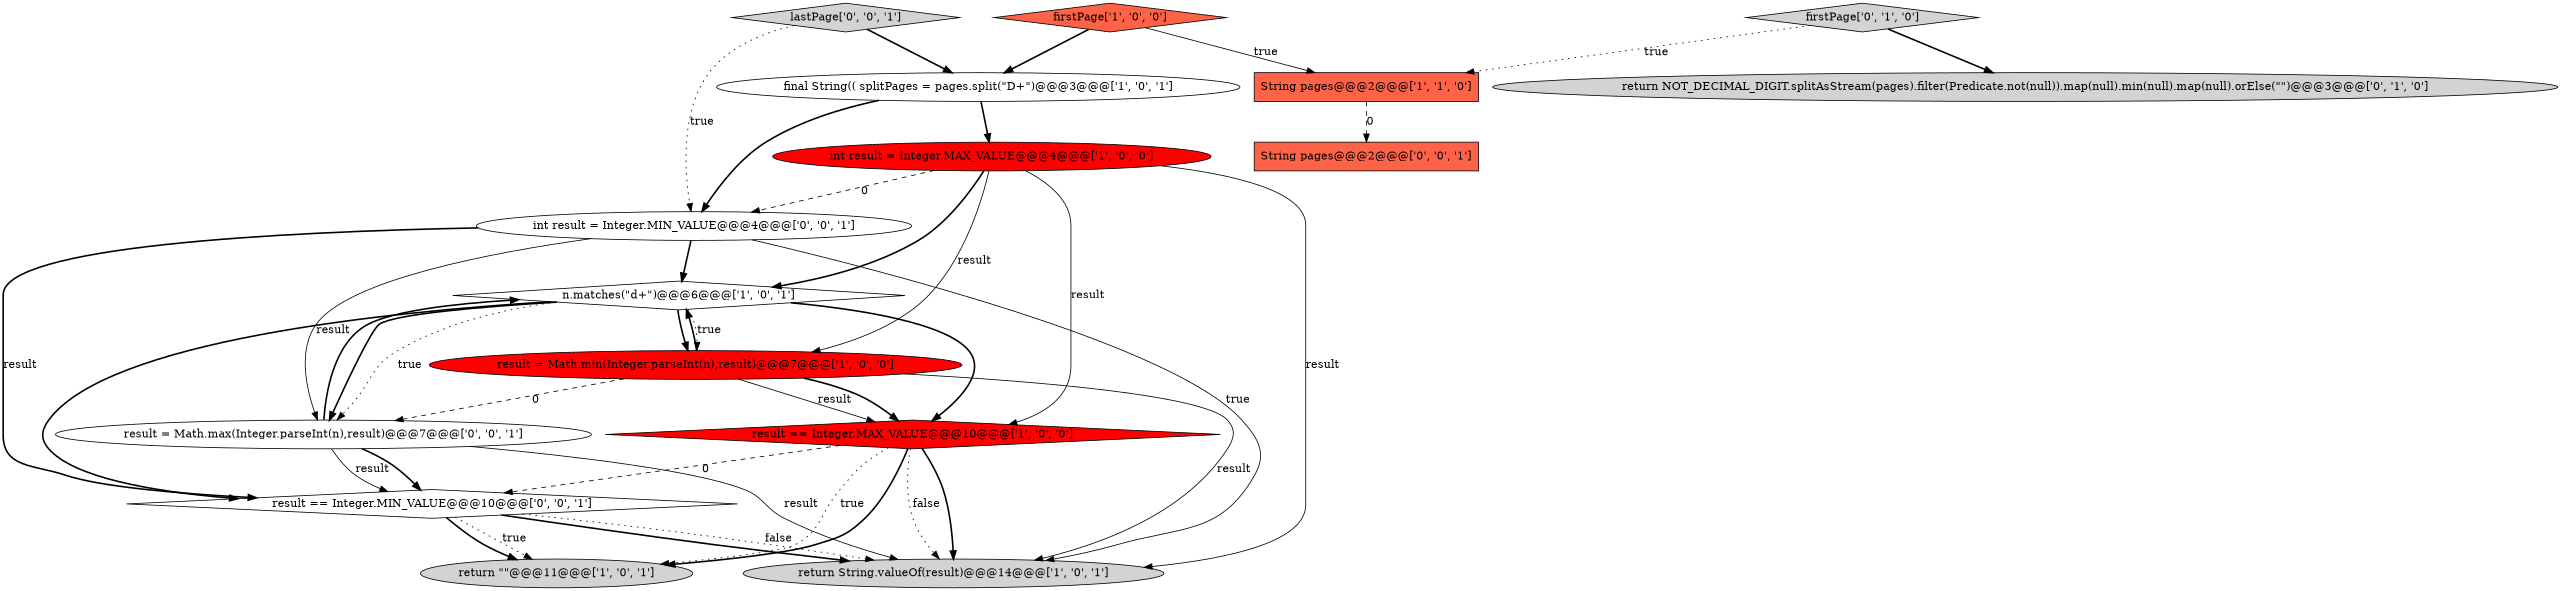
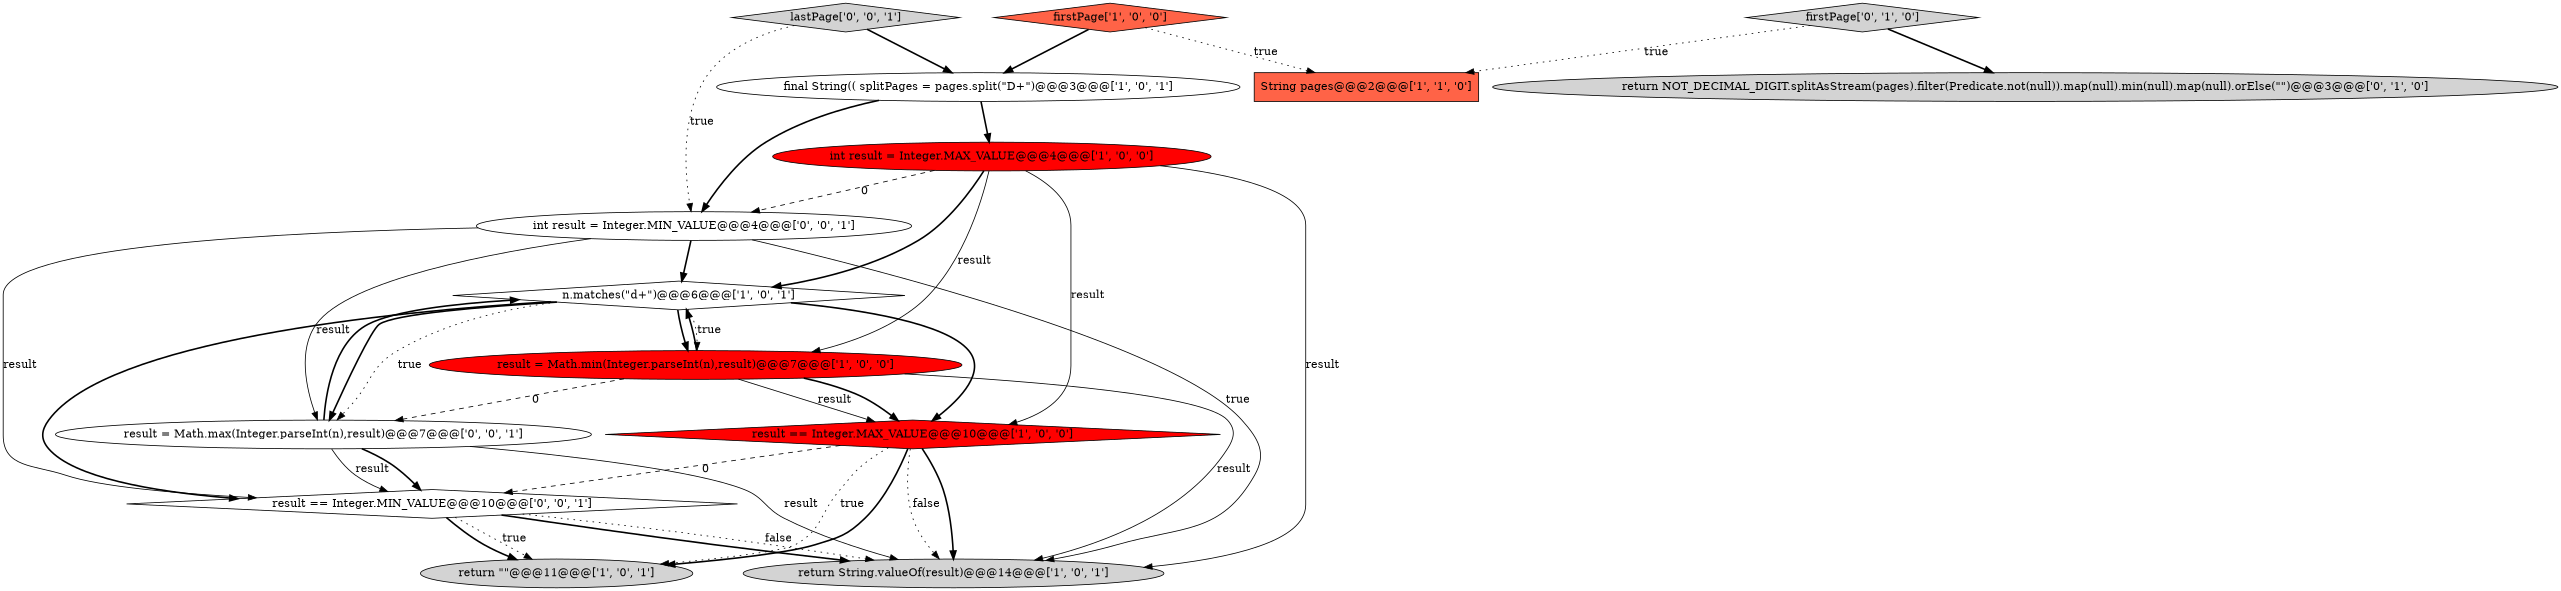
edge "firstPage['1', '0', '0']" -> "String pages@@@2@@@['1', '1', '0']": style solid -> dotted
node "String pages@@@2@@@['0', '0', '1']": removed
edge "int result = Integer.MIN_VALUE@@@4@@@['0', '0', '1']" -> "result == Integer.MIN_VALUE@@@10@@@['0', '0', '1']": style bold -> solid
